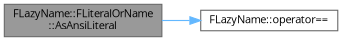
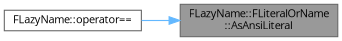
edge "FLazyName::FLiteralOrName ::AsAnsiLiteral" -> "FLazyName::operator==": reversed
